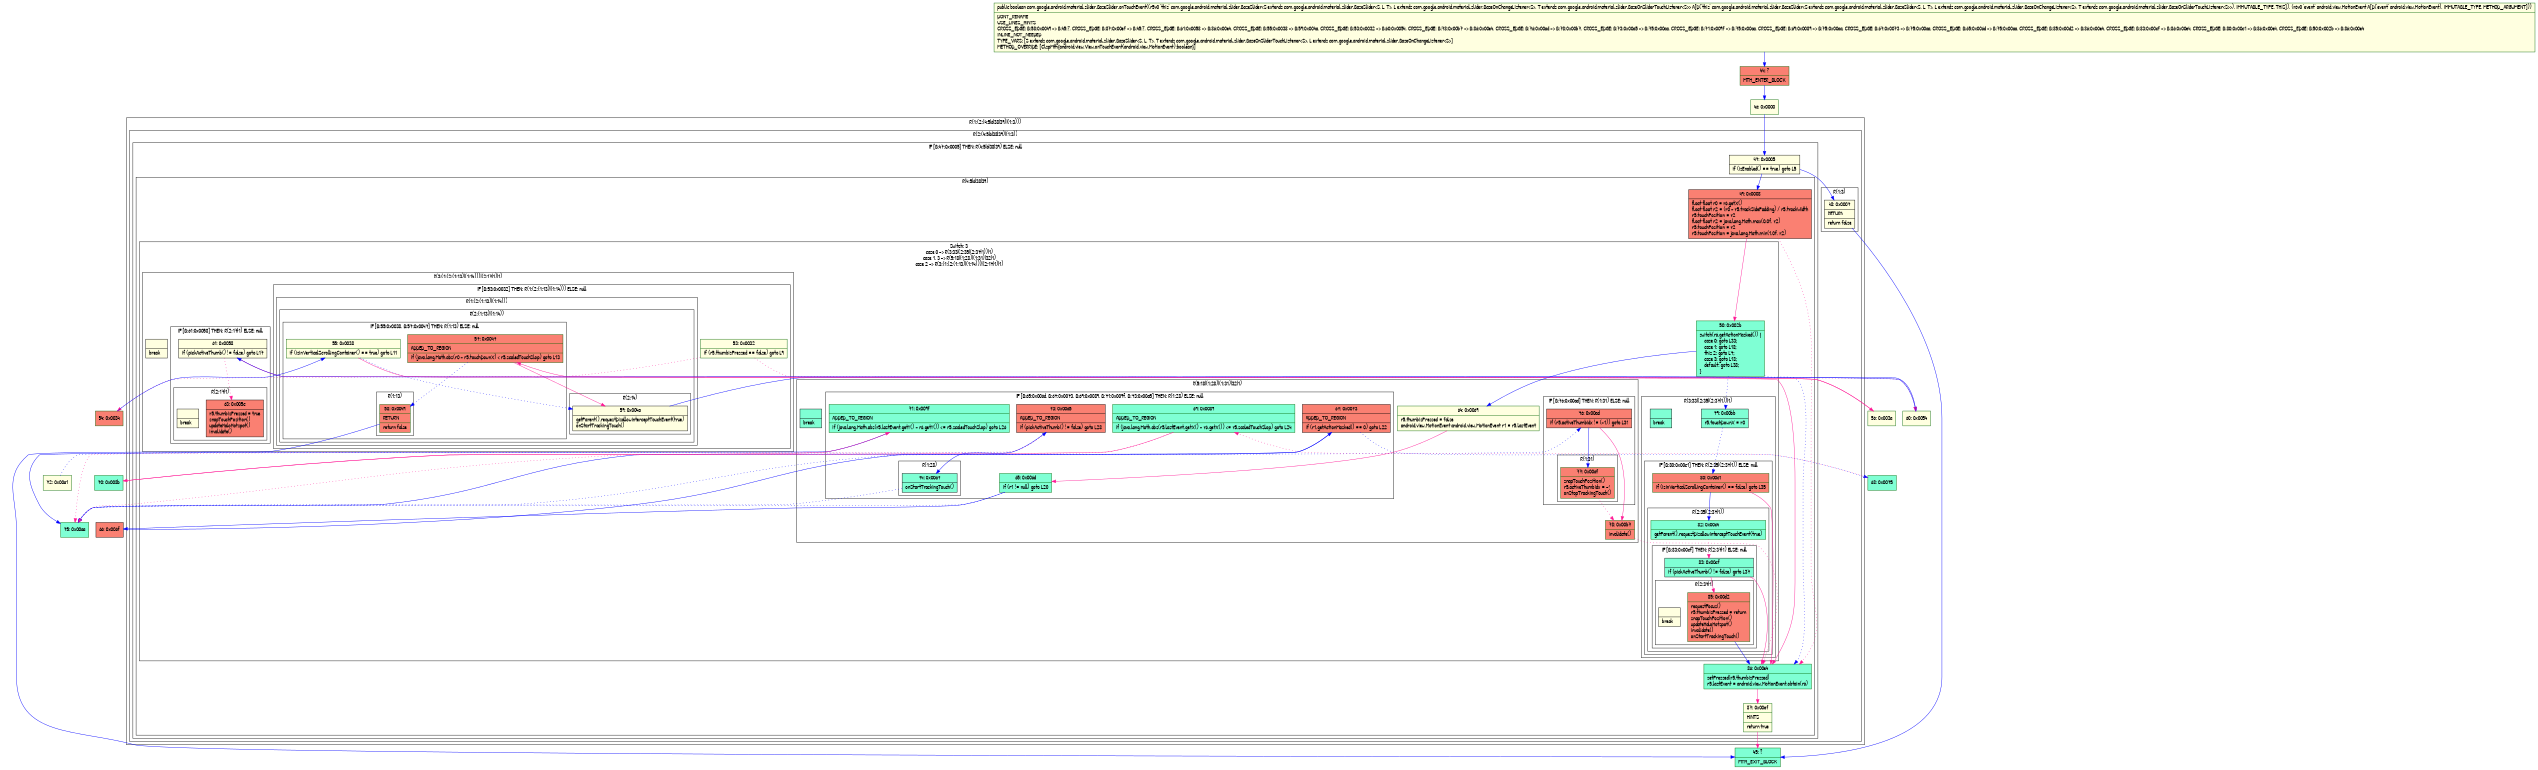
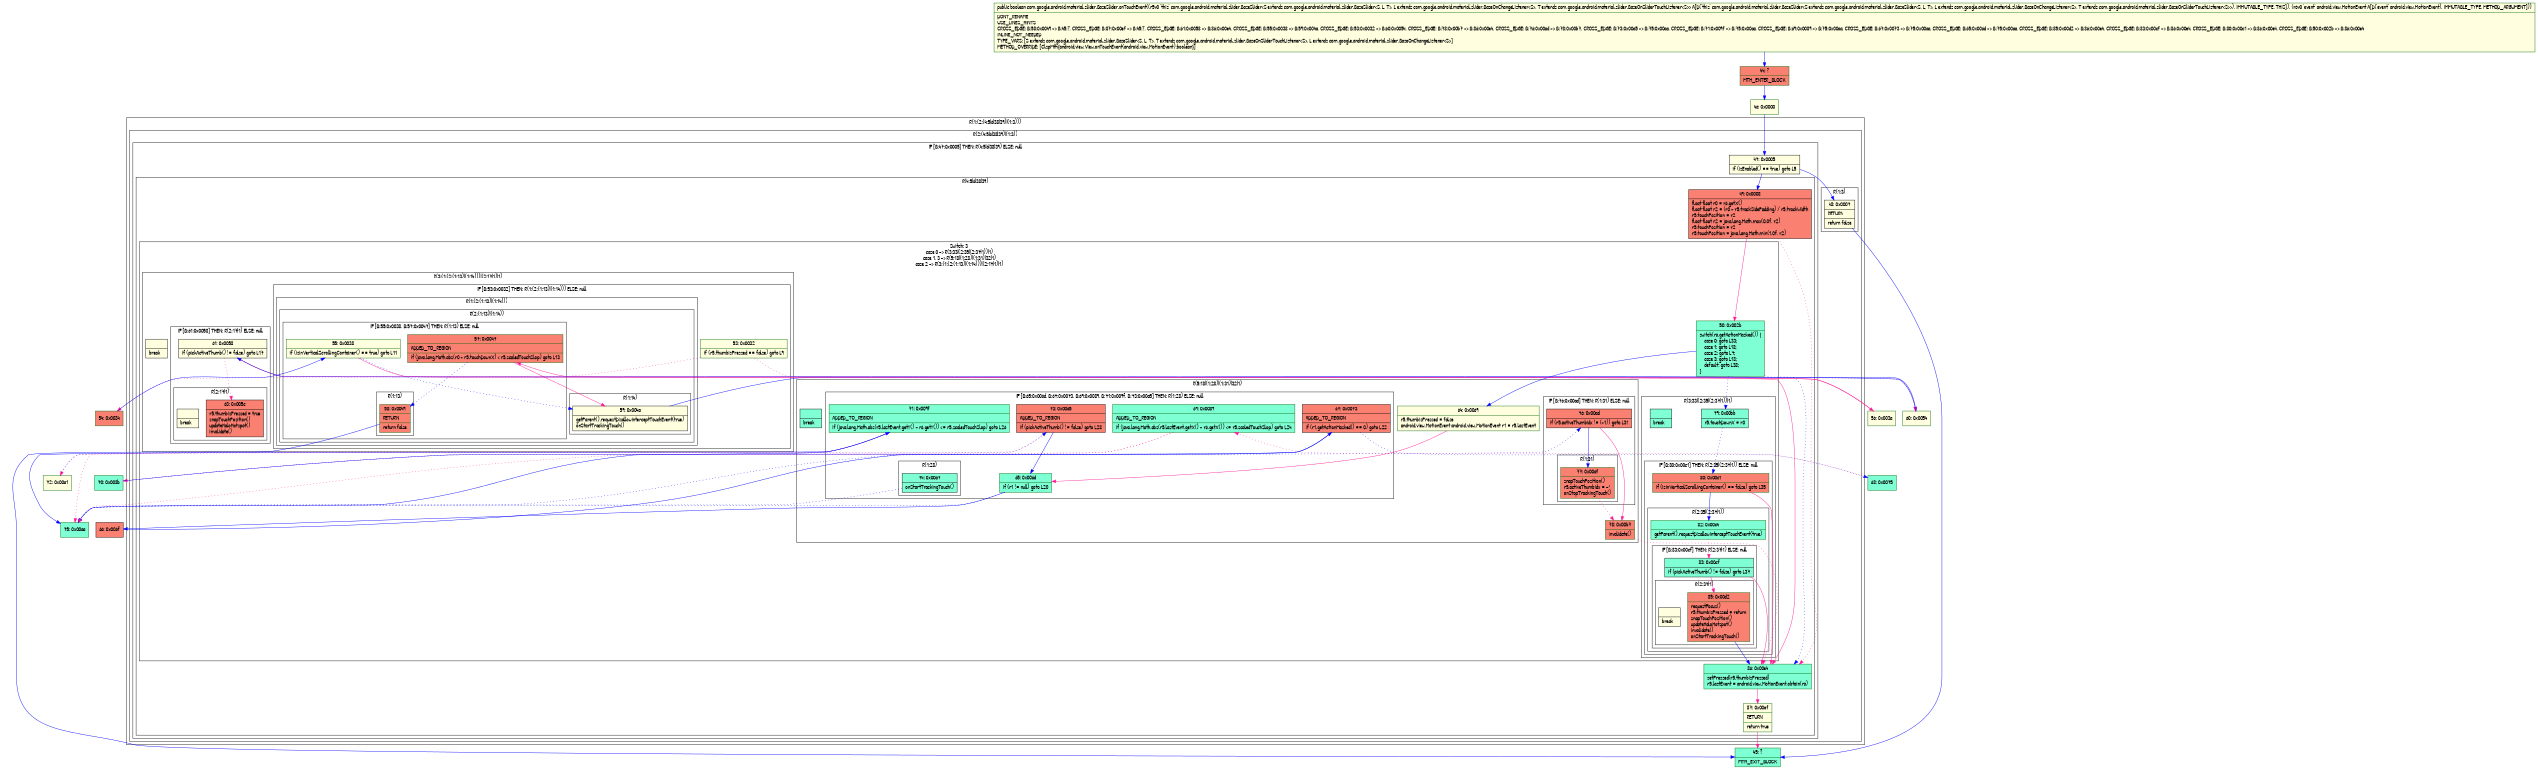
node "50: 0x002b": text "this 2: goto L7;" -> "case 2: goto L7;"
cluster "R(2:14)": label "R(2:14)" -> "R(1:14)"
edge "71: 0x009f" -> "72: 0x00a1": added
edge "73: 0x00a5" -> "74: 0x00a7": now "73: 0x00a5" -> "65: 0x006d"
edge "69: 0x0089" -> "70: 0x008b": style solid -> dotted
edge "70: 0x008b" -> "71: 0x009f": color deeppink -> blue
node "87: 0x00ef": text "HINTS" -> "RETURN"
